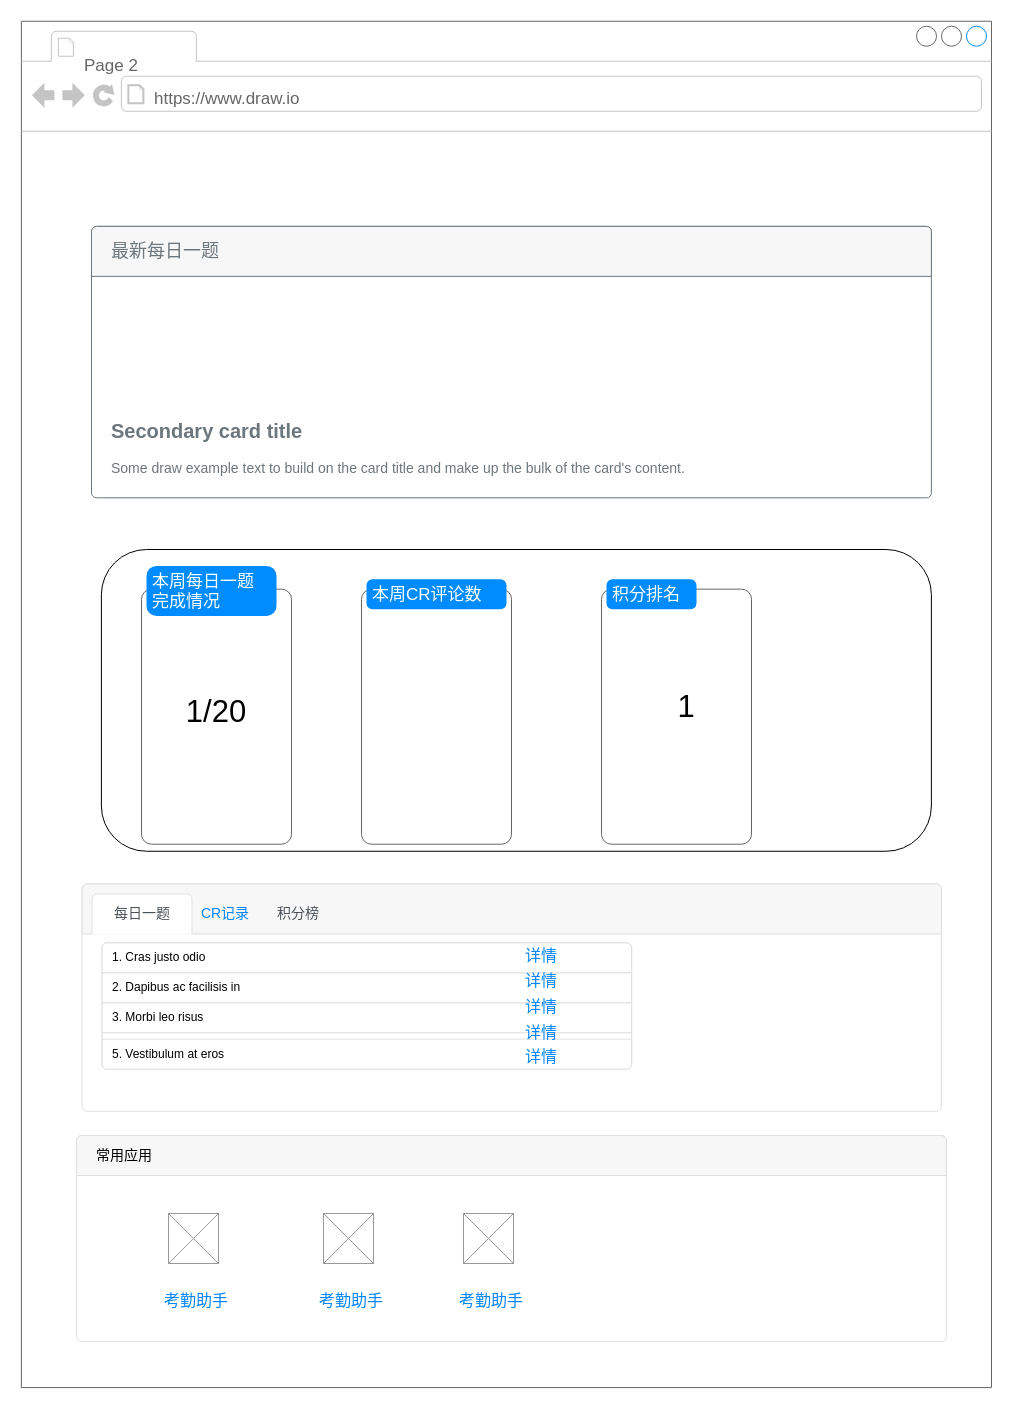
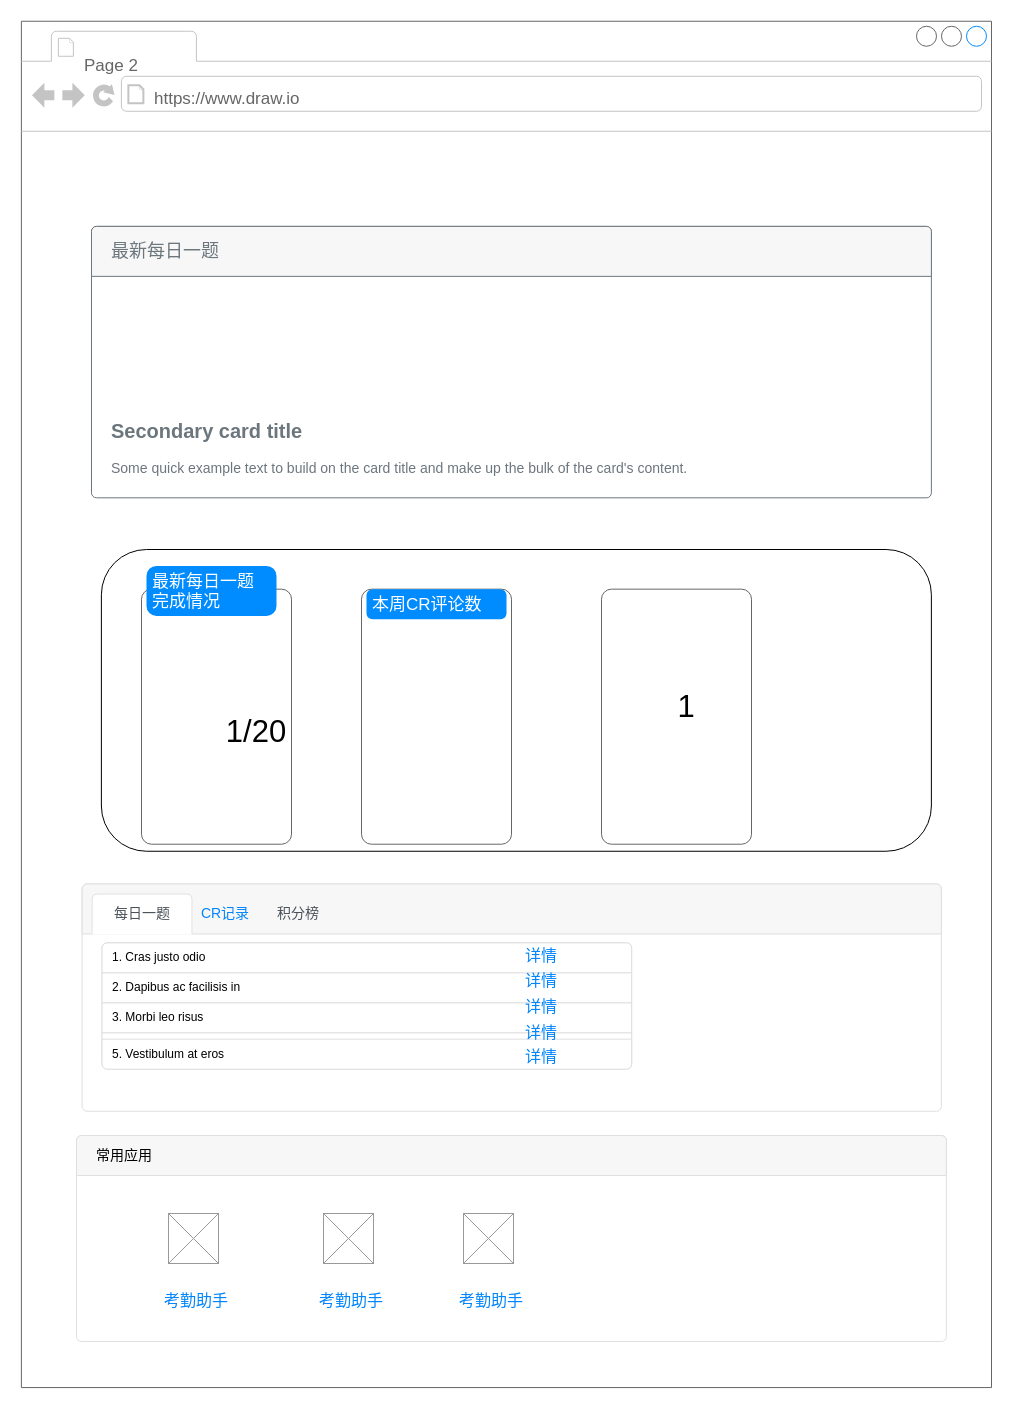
node "Secondary card titleSome draw example text to build on the card title and make up the bulk of the card's content.": label "Secondary card titleSome draw example text to build on the card title and make up the bulk of the card's content." -> "Secondary card titleSome quick example text to build on the card title and make up the bulk of the card's content."
node "本周每日一题 完成情况": label "本周每日一题 完成情况" -> "最新每日一题 完成情况"
node "本周CR评论数": moved (437, 594) -> (437, 604)
node "积分排名": removed
node "1/20": moved (217, 712) -> (257, 732)
